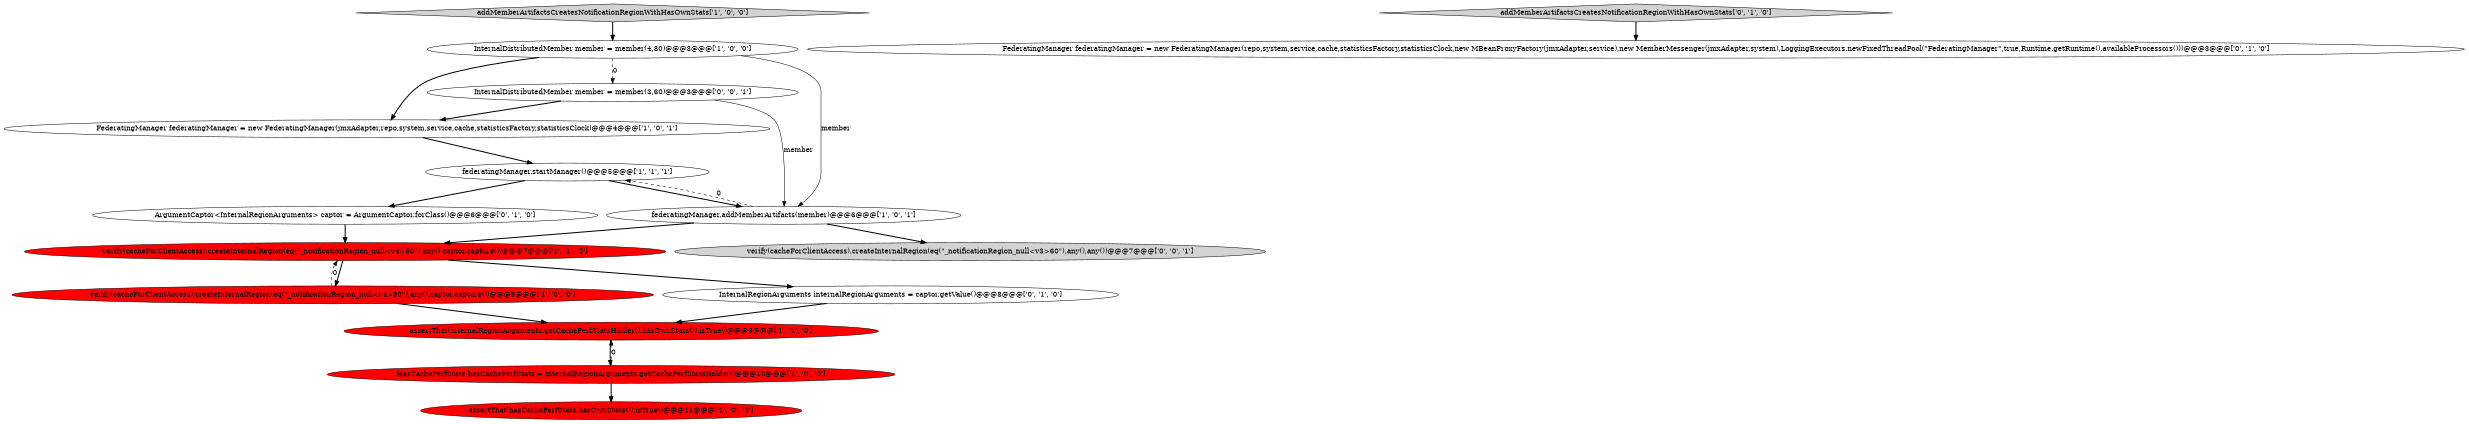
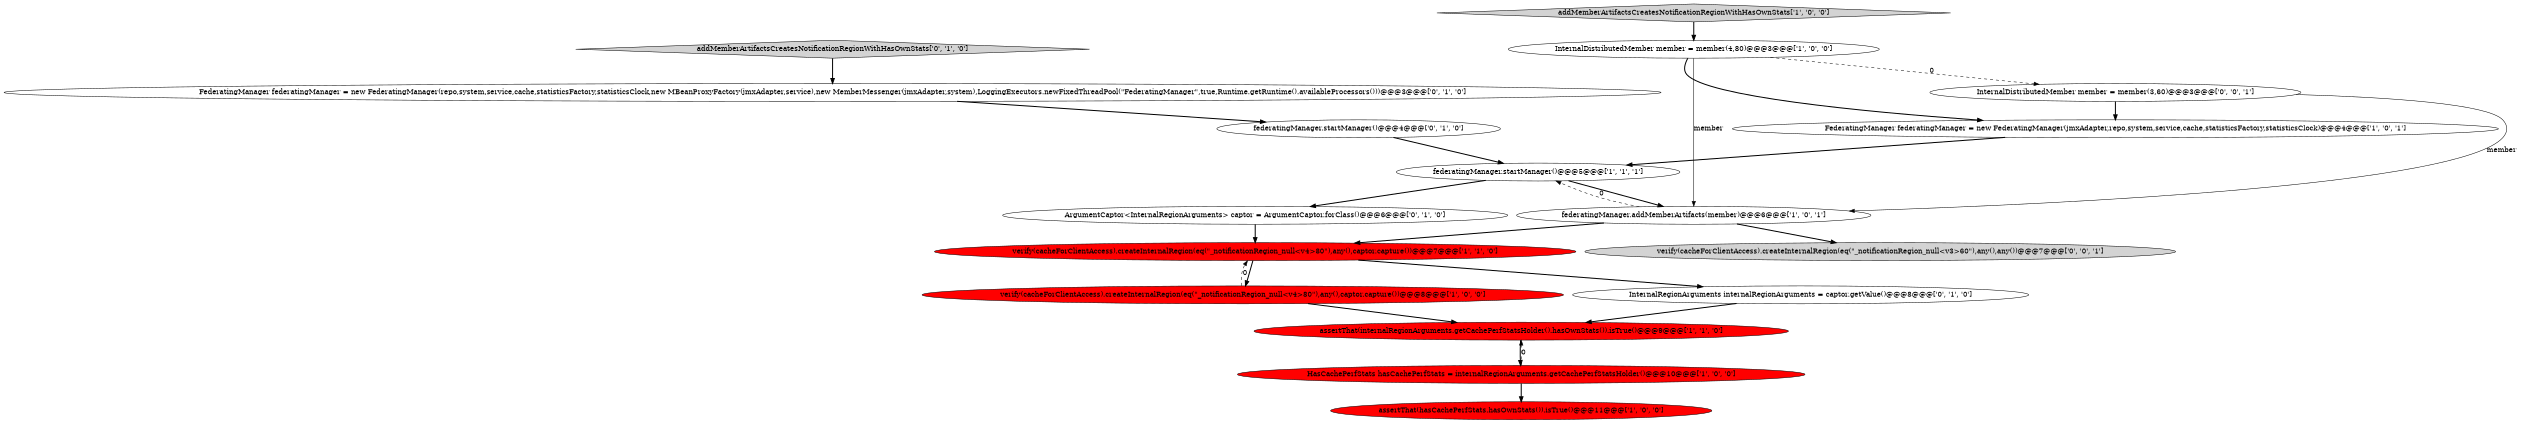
node "federatingManager.startManager()@@@4@@@['0', '1', '0']": added
